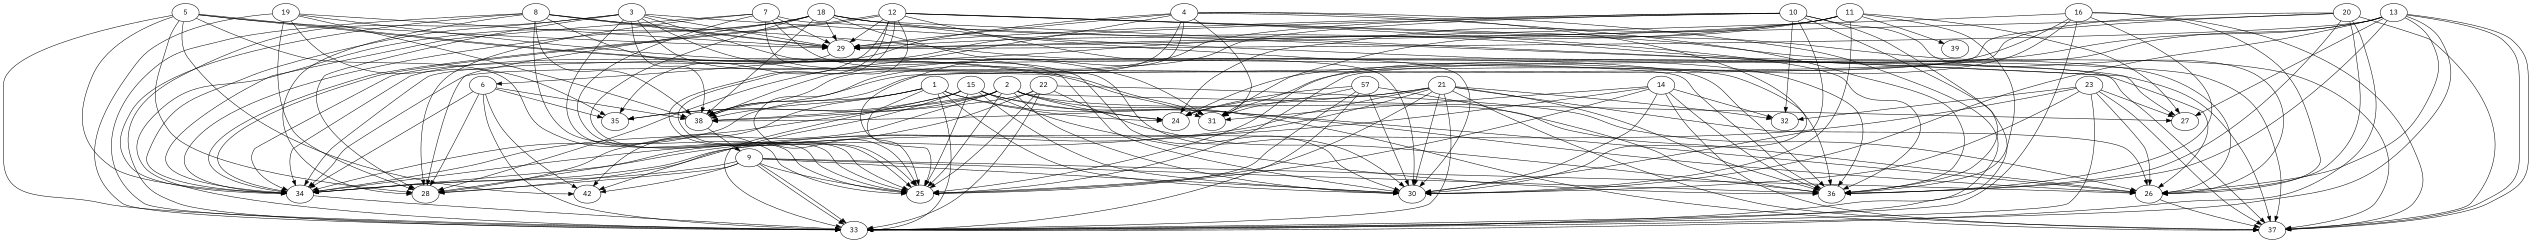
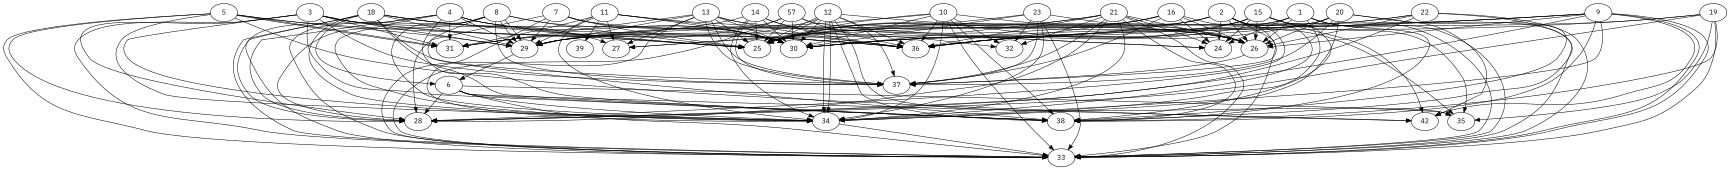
edge "18" -> "30": now "18" -> "6"
edge "7" -> "36": removed
edge "38" -> "9": reversed
